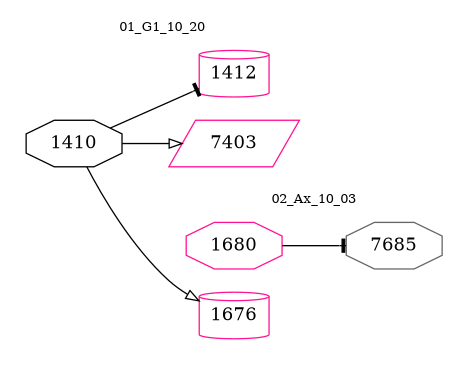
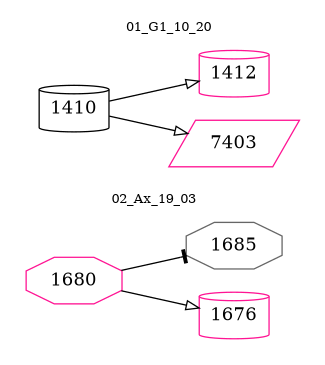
edge "1410" -> "1412": arrowhead tee -> onormal
node "1410": shape octagon -> cylinder
cluster "02_Ax_10_03": label "02_Ax_10_03" -> "02_Ax_19_03"
edge "1410" -> "1676": now "1680" -> "1676"
node "7685": label "7685" -> "1685"
